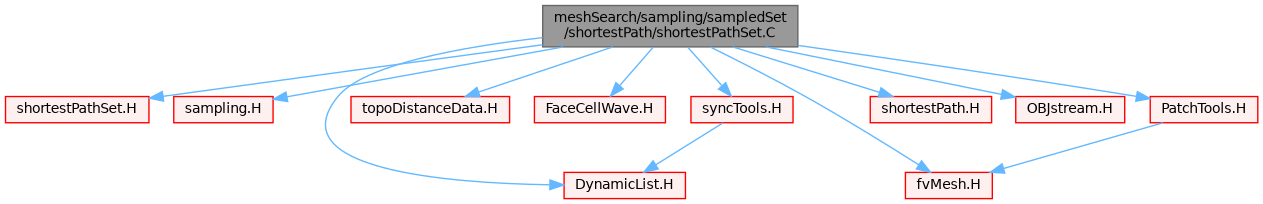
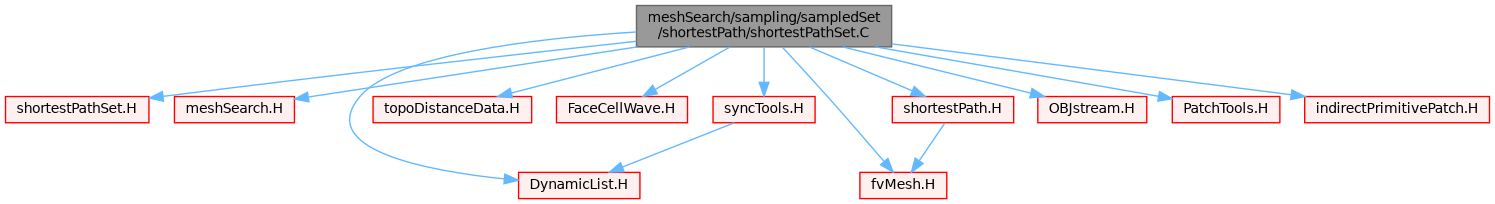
node "sampling.H": label "sampling.H" -> "meshSearch.H"
node "indirectPrimitivePatch.H": added
edge "PatchTools.H" -> "fvMesh.H": now "shortestPath.H" -> "fvMesh.H"
